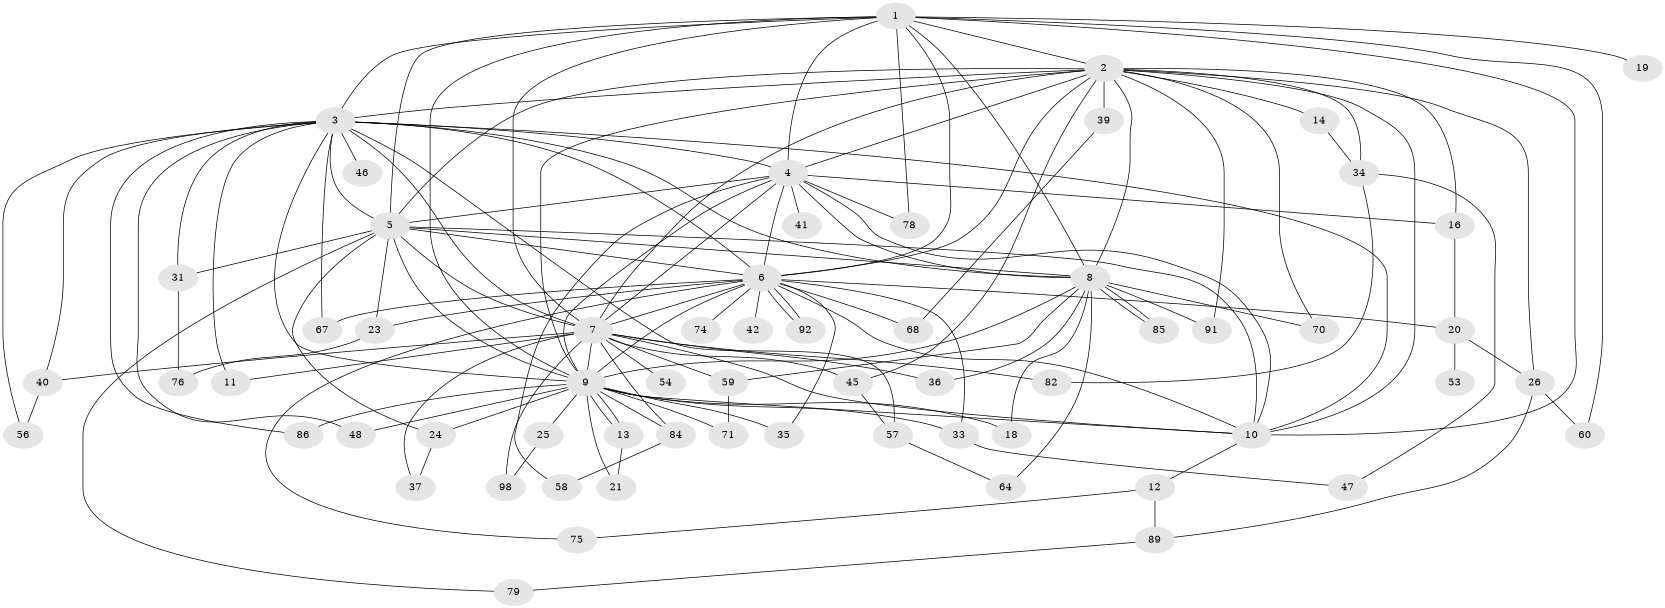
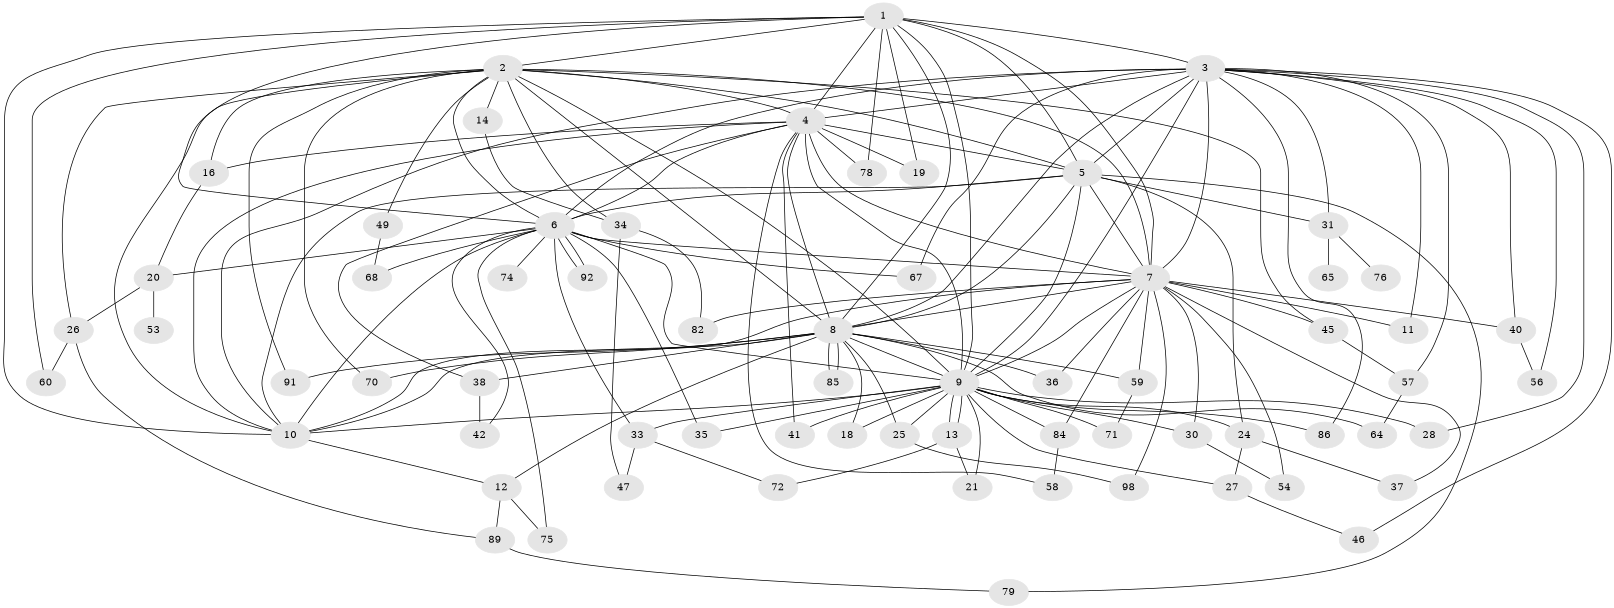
edge "2" -- "3": removed
node "39": label "39" -> "49"
edge "4" -- "19": added
node "65": added
edge "7" -- "8": added
node "23": removed
edge "8" -- "25": added
edge "8" -- "10": added
node "38": added
edge "8" -- "12": added
edge "9" -- "41": added
node "48": label "48" -> "28"
node "30": added
node "72": added
node "27": added
